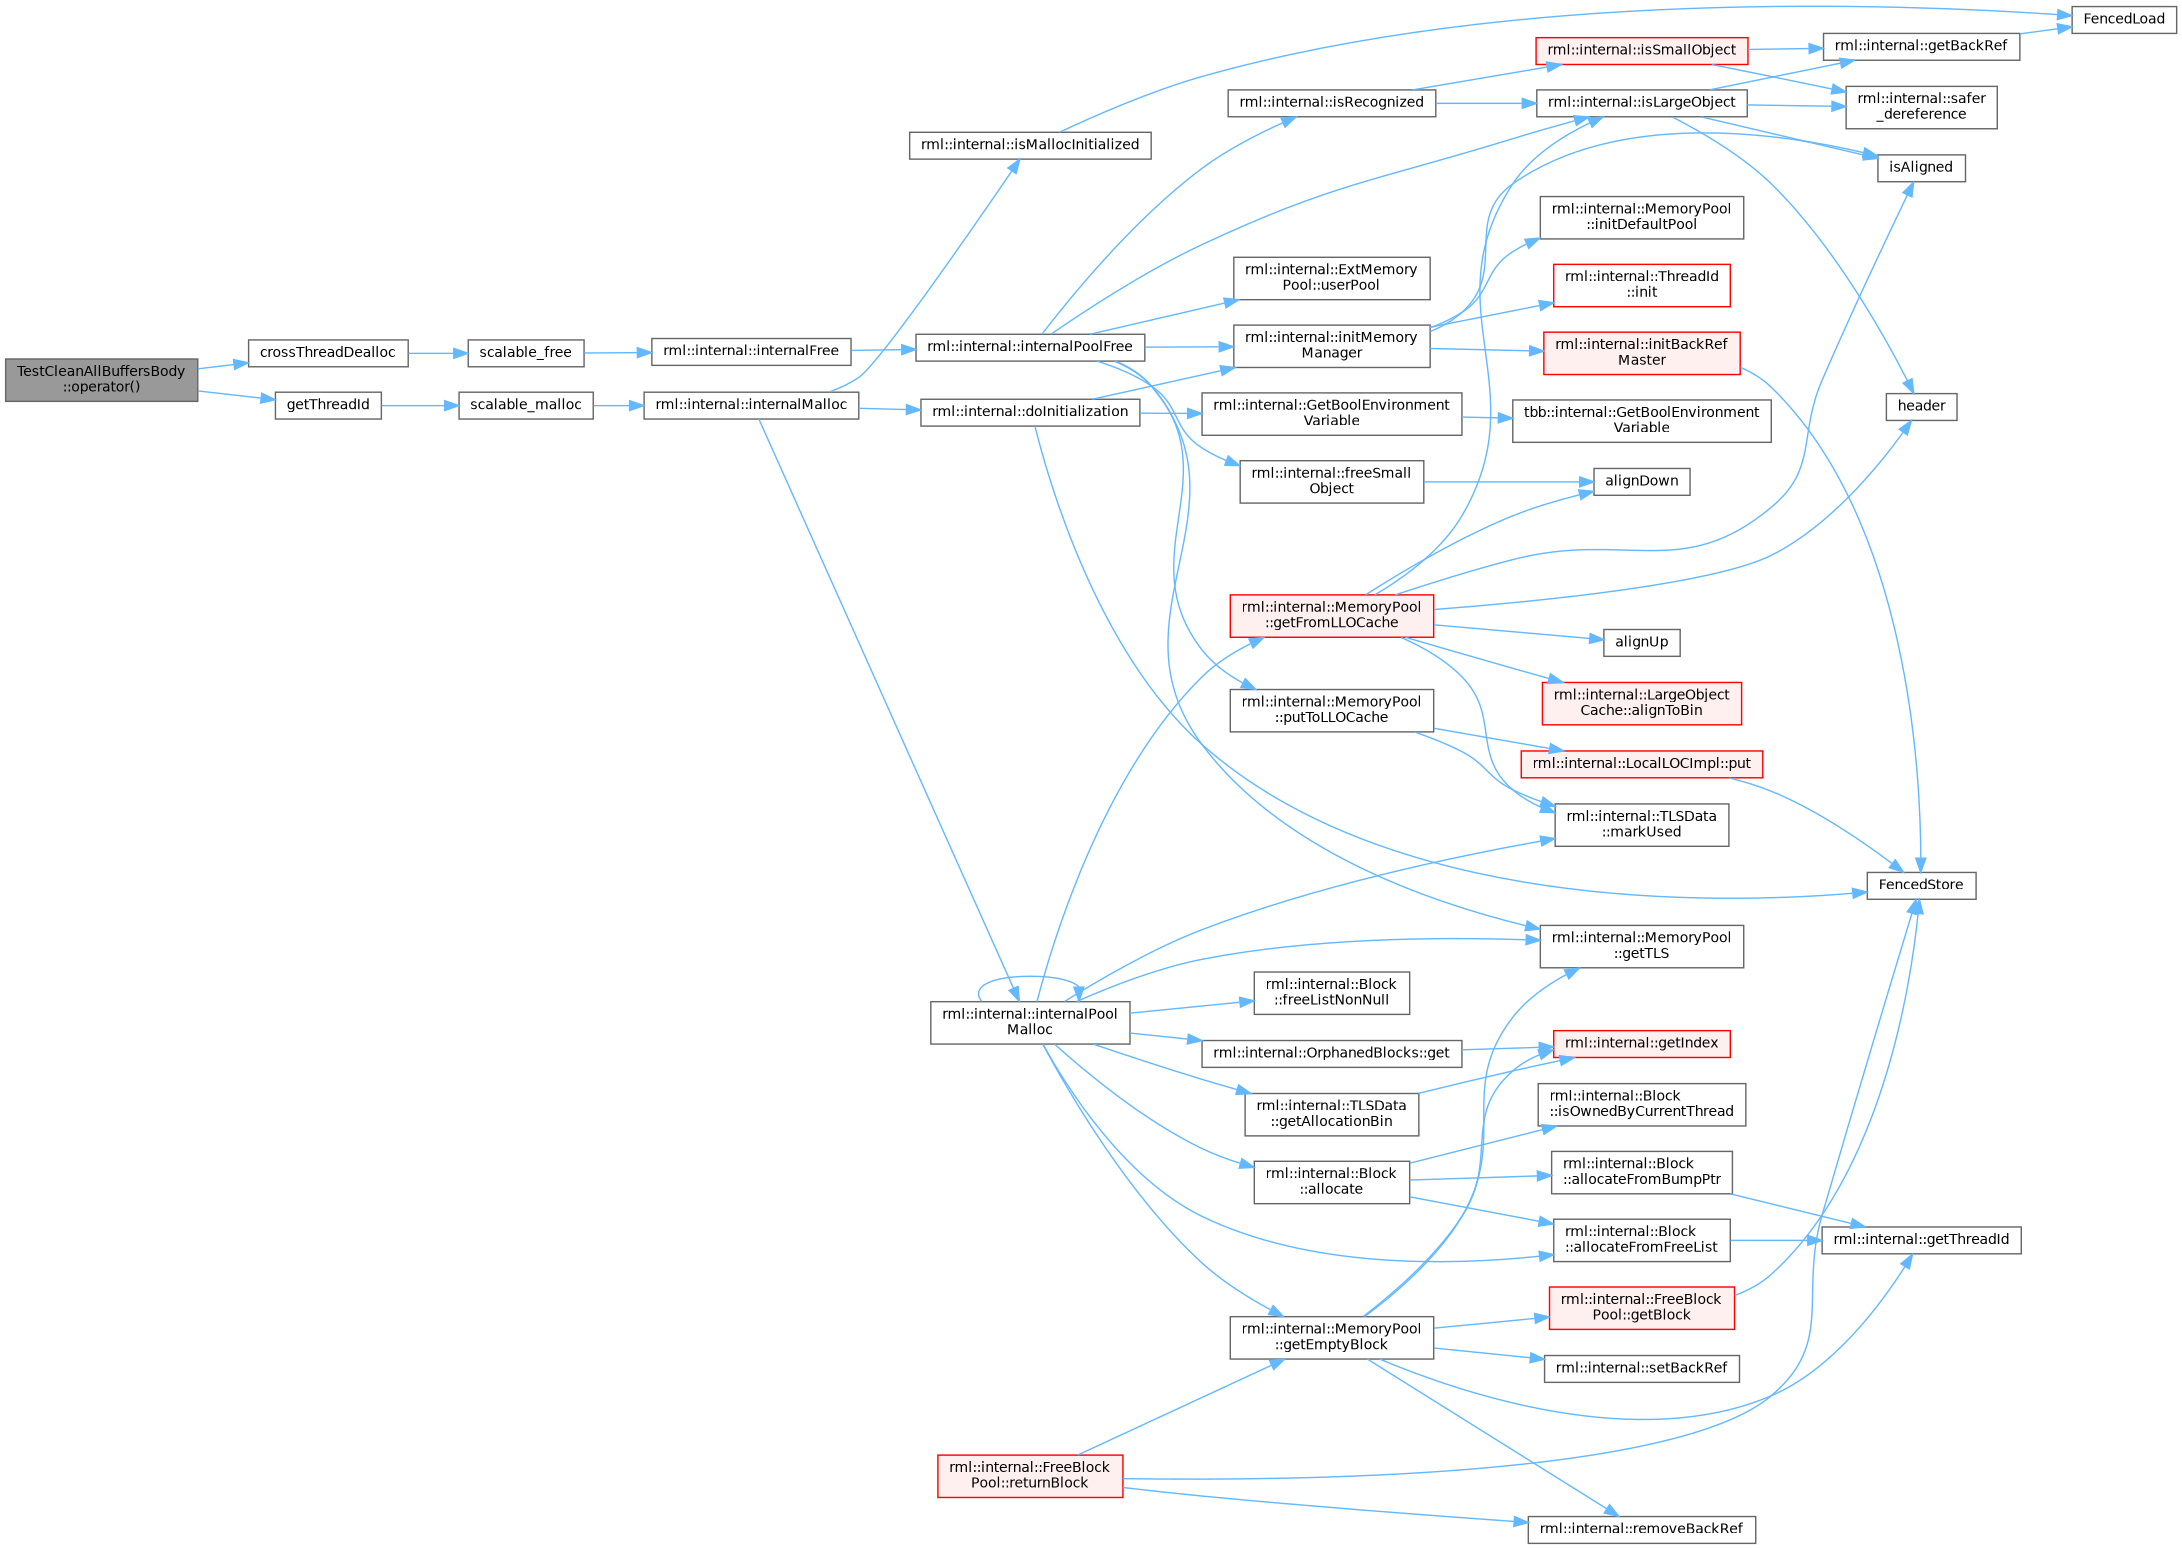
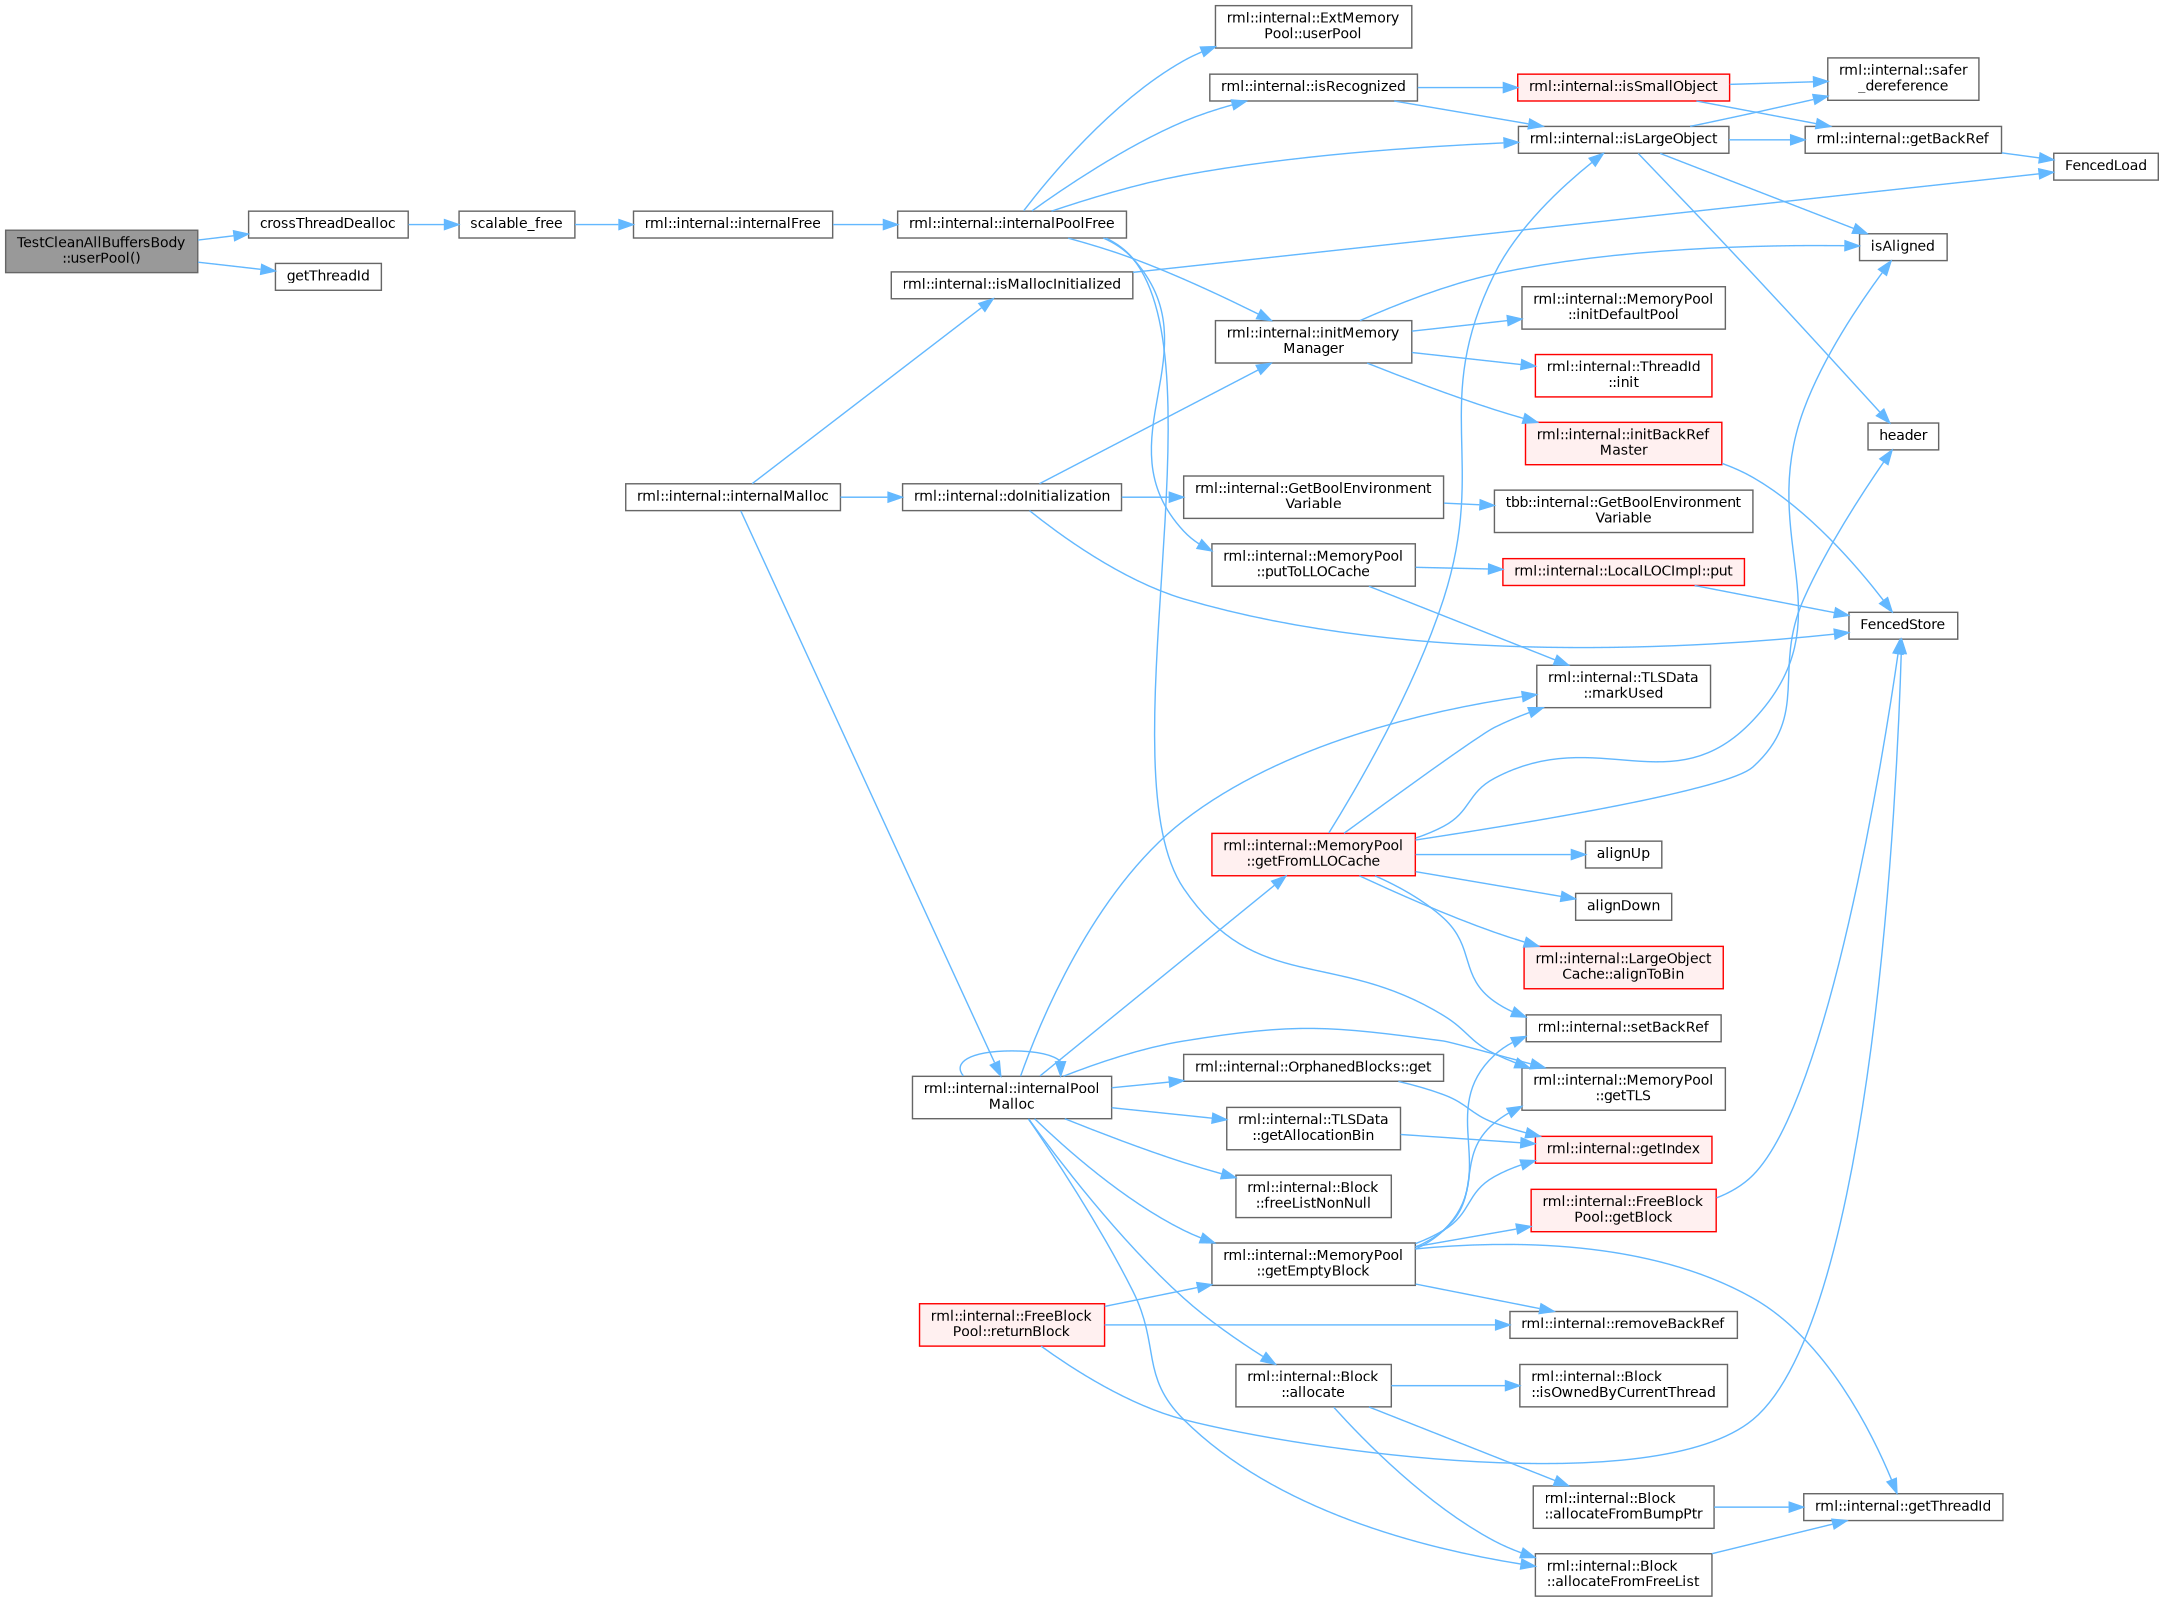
node "TestCleanAllBuffersBody ::operator()": label "TestCleanAllBuffersBody ::operator()" -> "TestCleanAllBuffersBody ::userPool()"
node "scalable_malloc": removed
node "rml::internal::freeSmall Object": removed
edge "rml::internal::MemoryPool ::getFromLLOCache" -> "rml::internal::setBackRef": added
